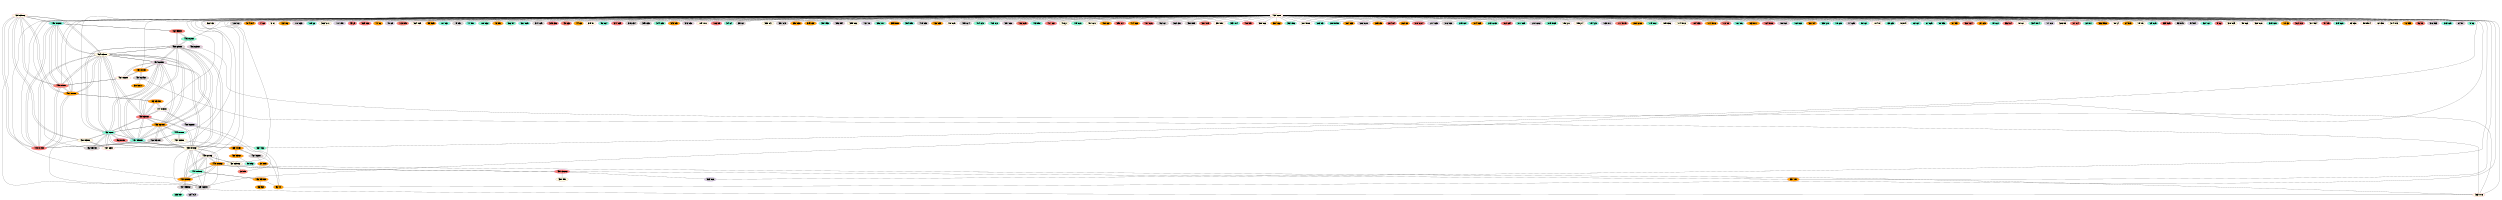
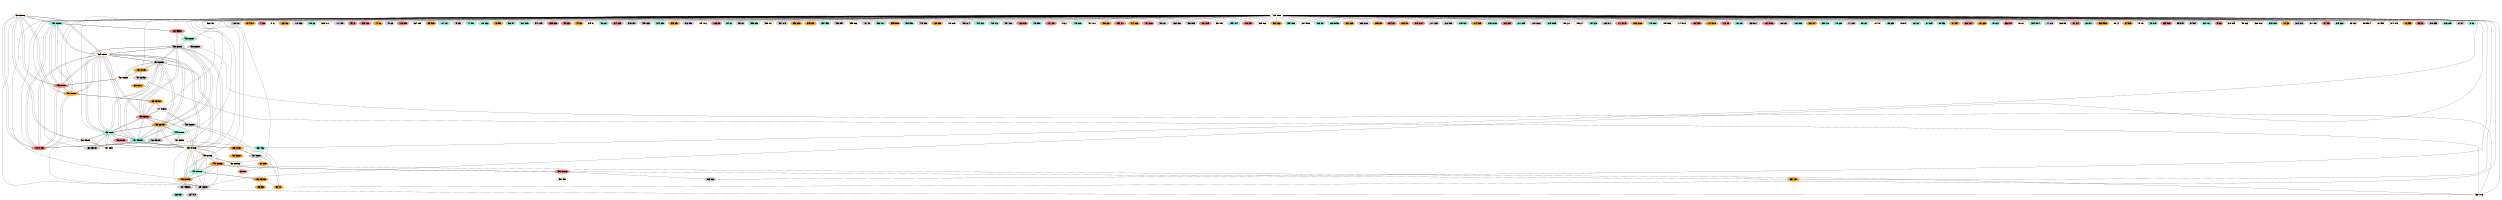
node "(353) C69": added
node "(163) R111": fillcolor orange -> lightgrey
node "(312) U12": fillcolor salmon -> lightgrey
node "(50) R92": removed
